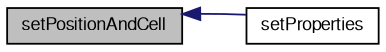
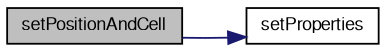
edge "setProperties" -> "setPositionAndCell": reversed
